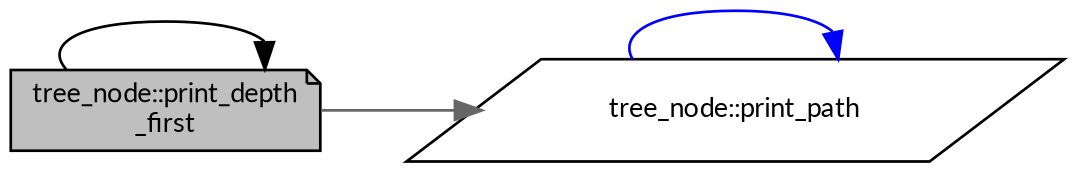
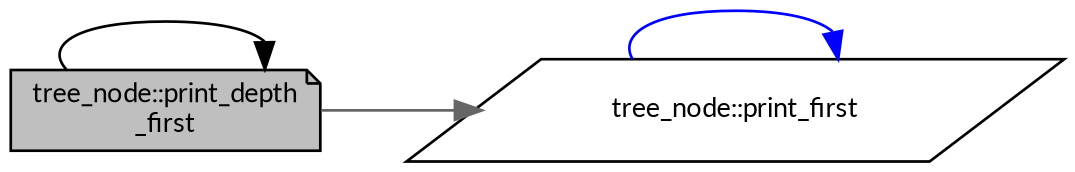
node "tree_node::print_path": label "tree_node::print_path" -> "tree_node::print_first"
